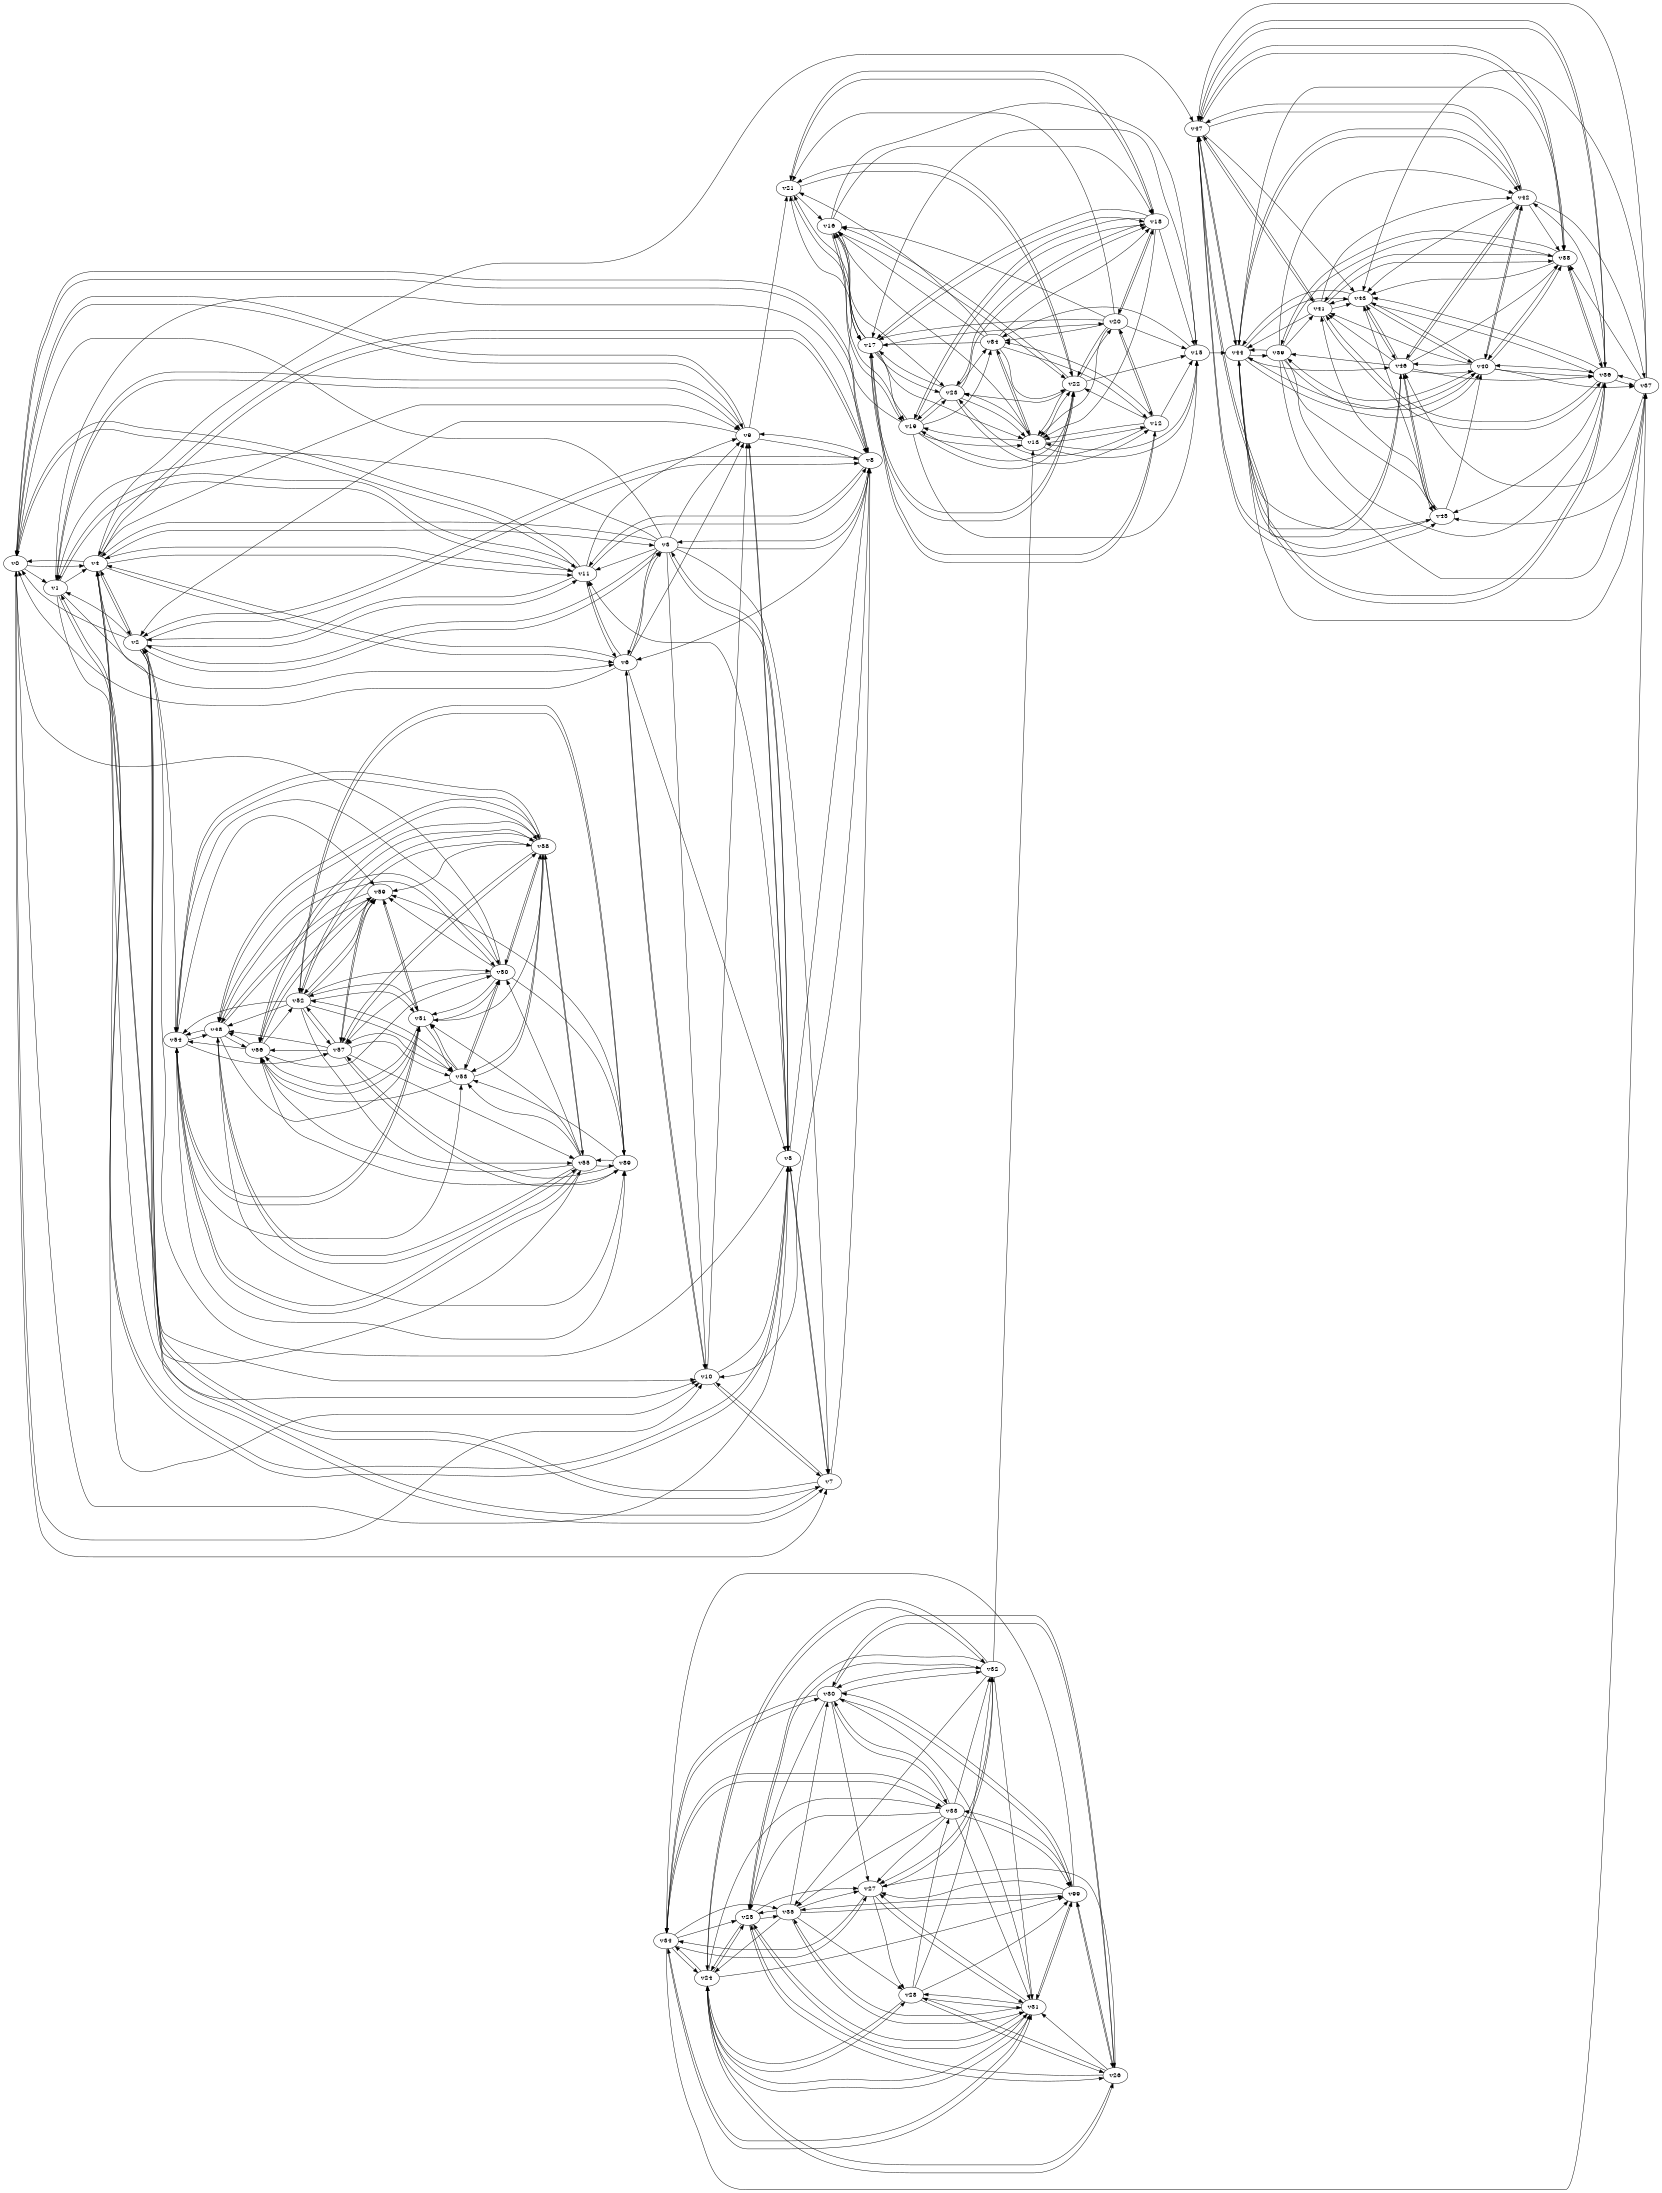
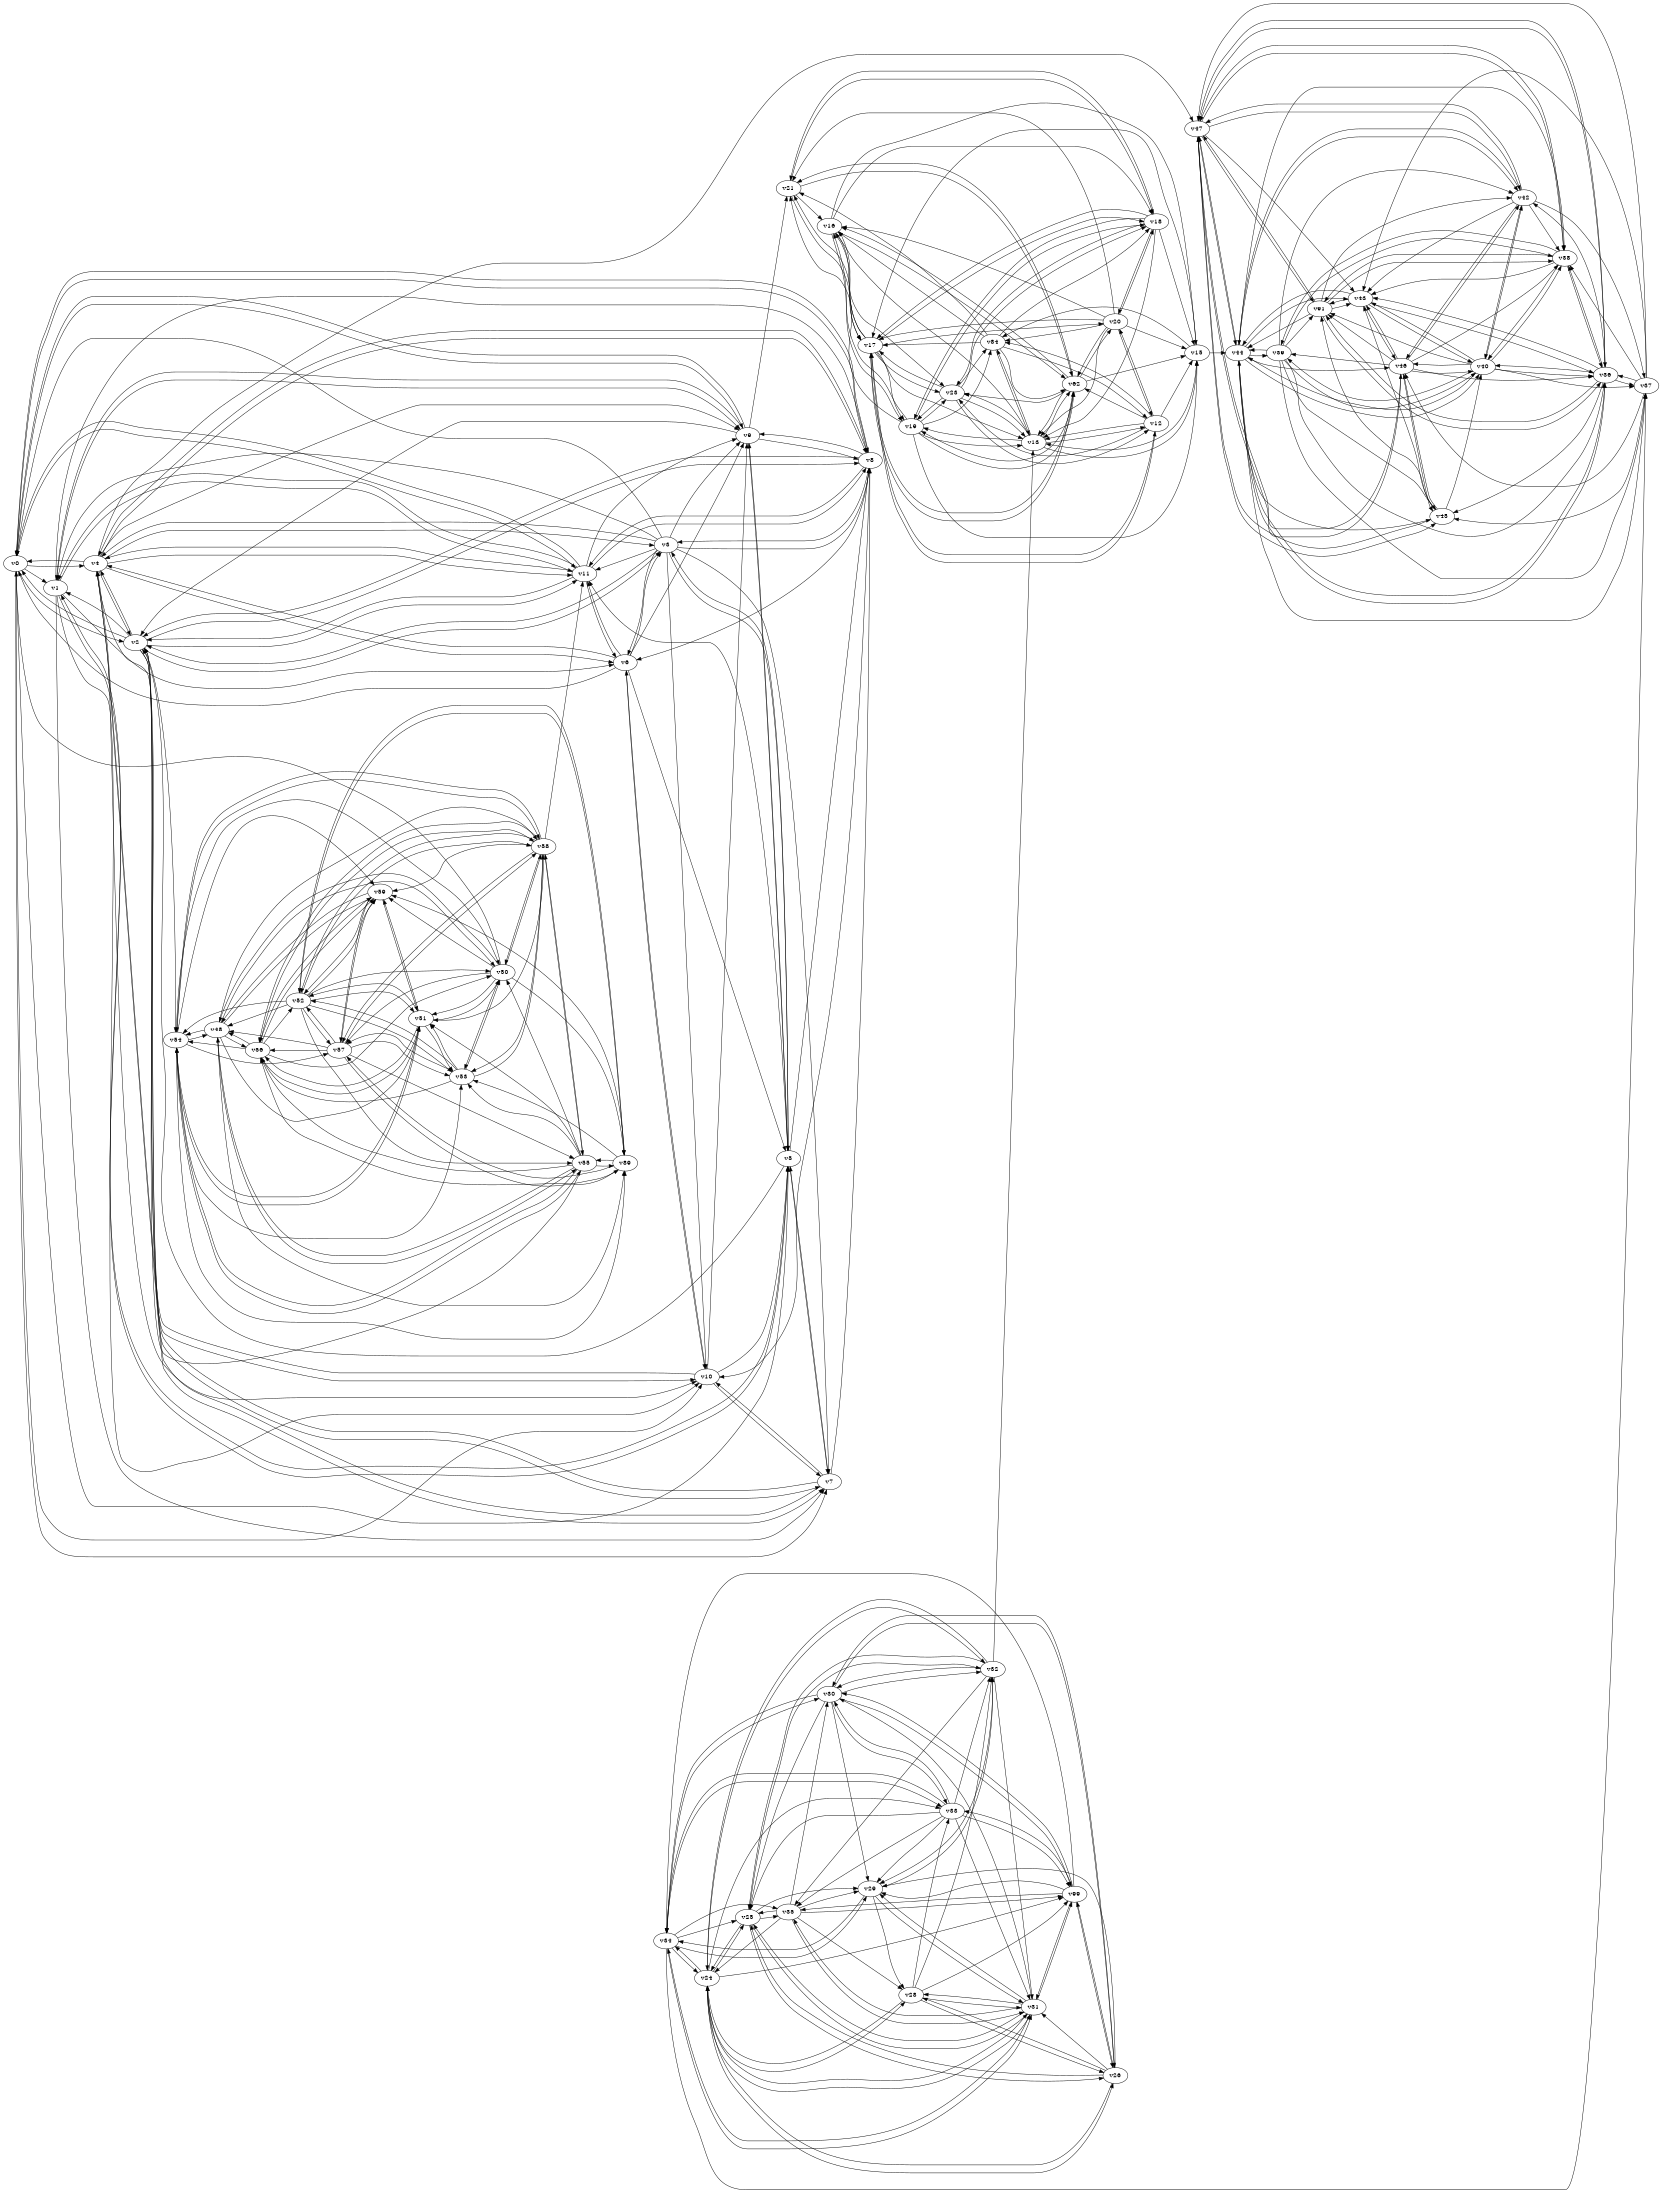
node "v41": label "v41" -> "v91"
node "v22": label "v22" -> "v62"
edge "v1" -> "v4": now "v1" -> "v7"
edge "v0" -> "v2": added
edge "v58" -> "v48": now "v58" -> "v11"
edge "v10" -> "v2": added
node "v27": label "v27" -> "v29"
